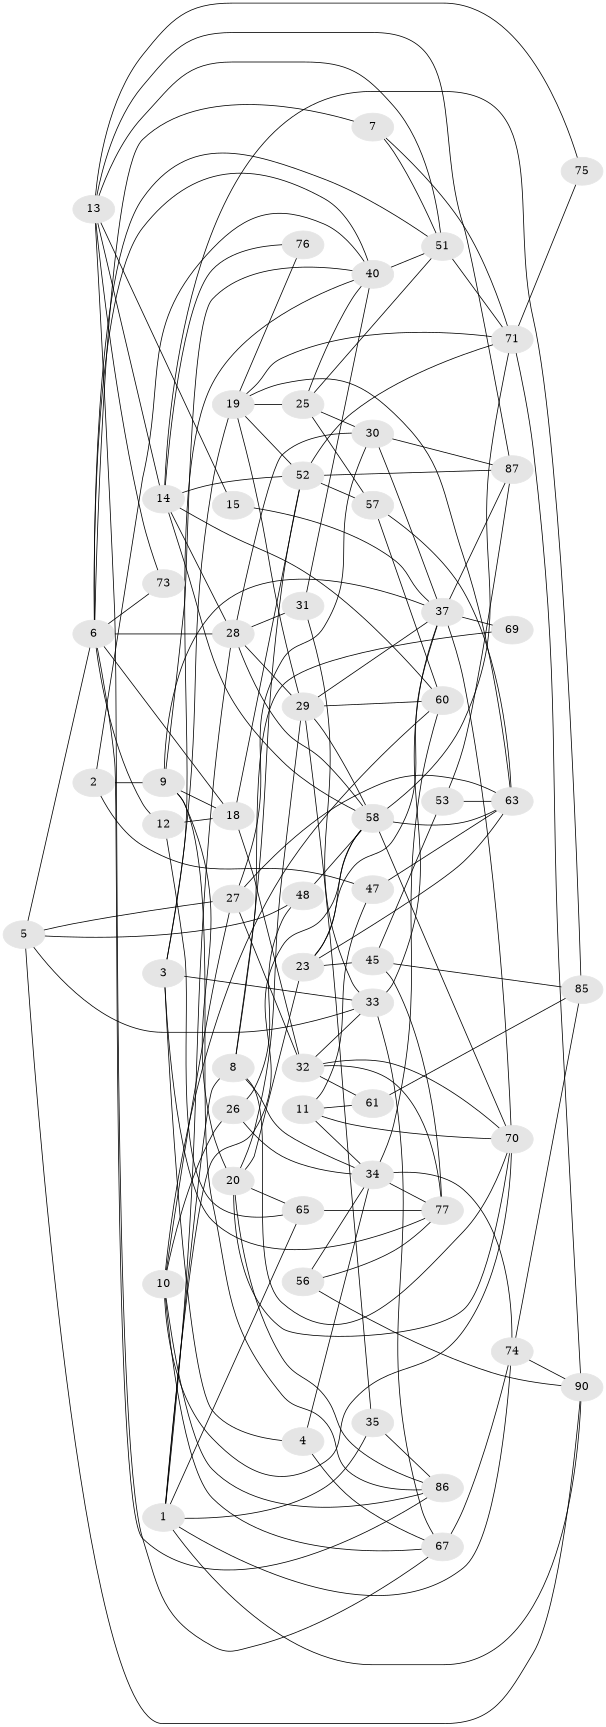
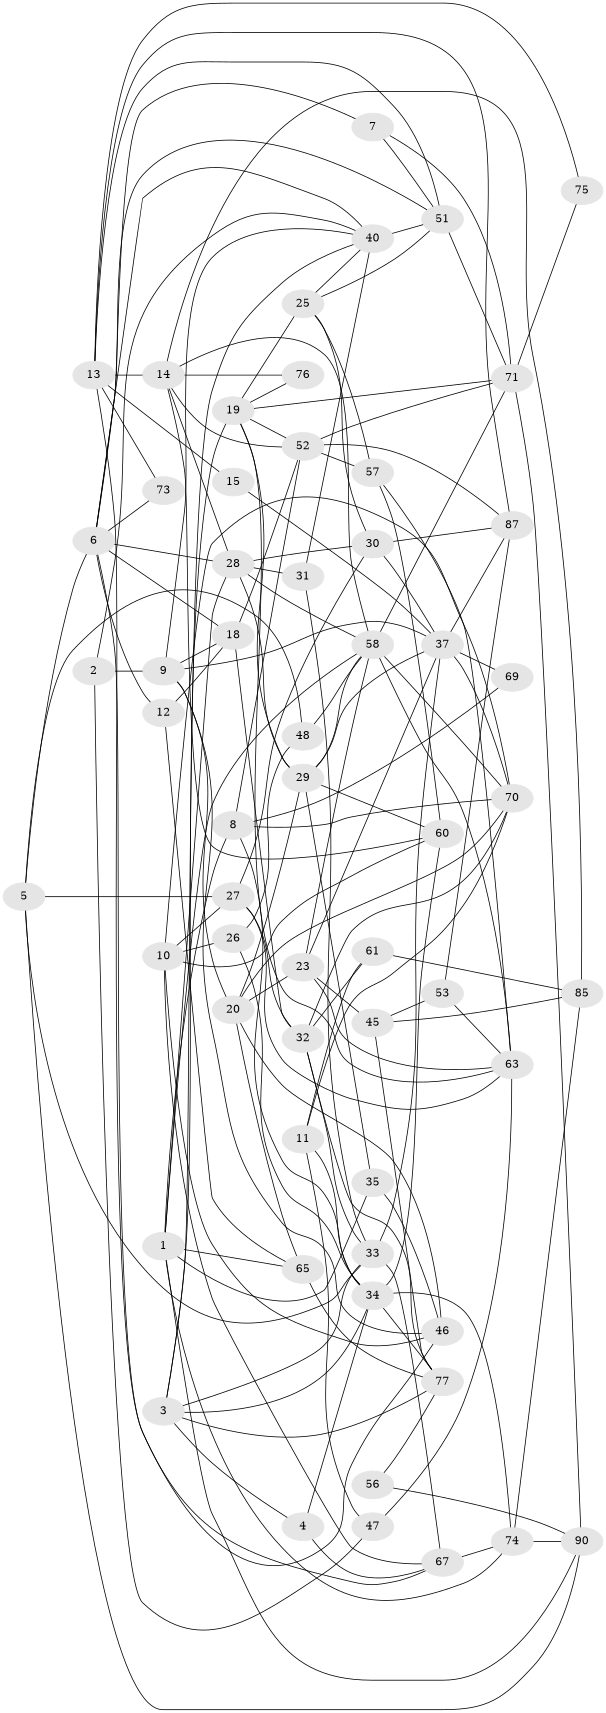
edge "34" -- "56": now "34" -- "3"
node "86": label "86" -> "46"
